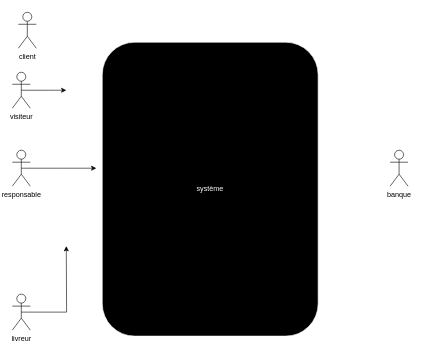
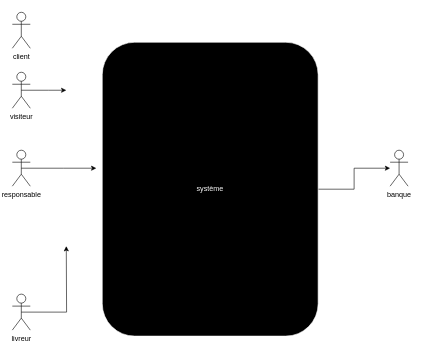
node "client": moved (27, 30) -> (21, 30)
edge "système" -> "banque": added
